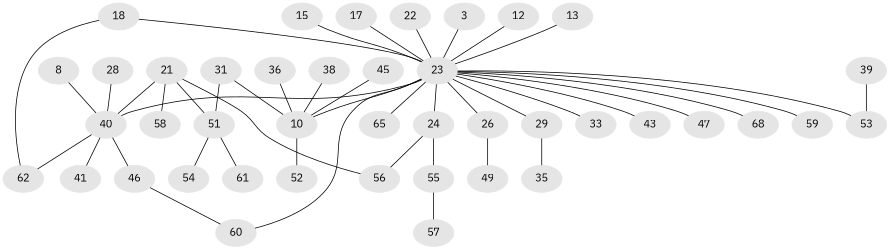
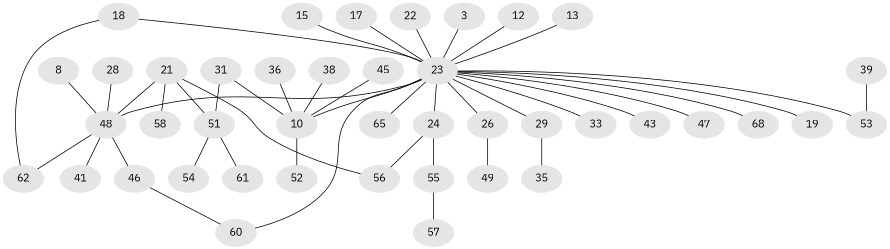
node "40": label "40" -> "48"
node "59": label "59" -> "19"
